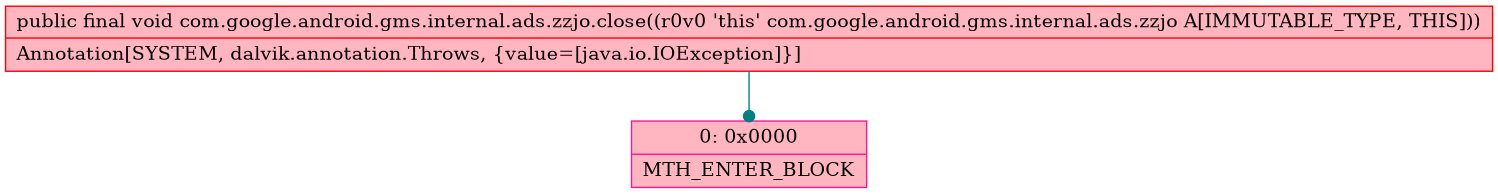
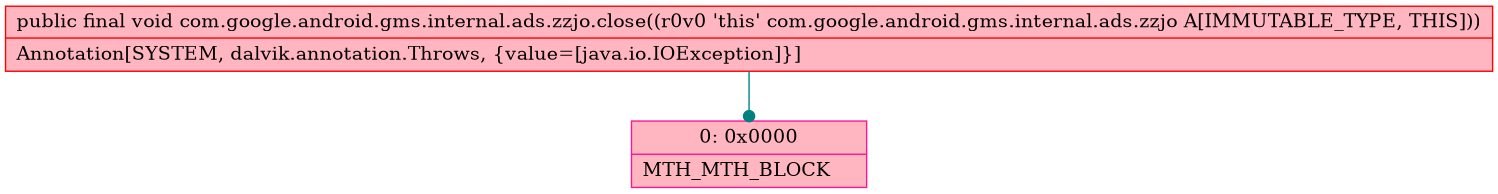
node "0: 0x0000": text "MTH_ENTER_BLOCK" -> "MTH_MTH_BLOCK"
